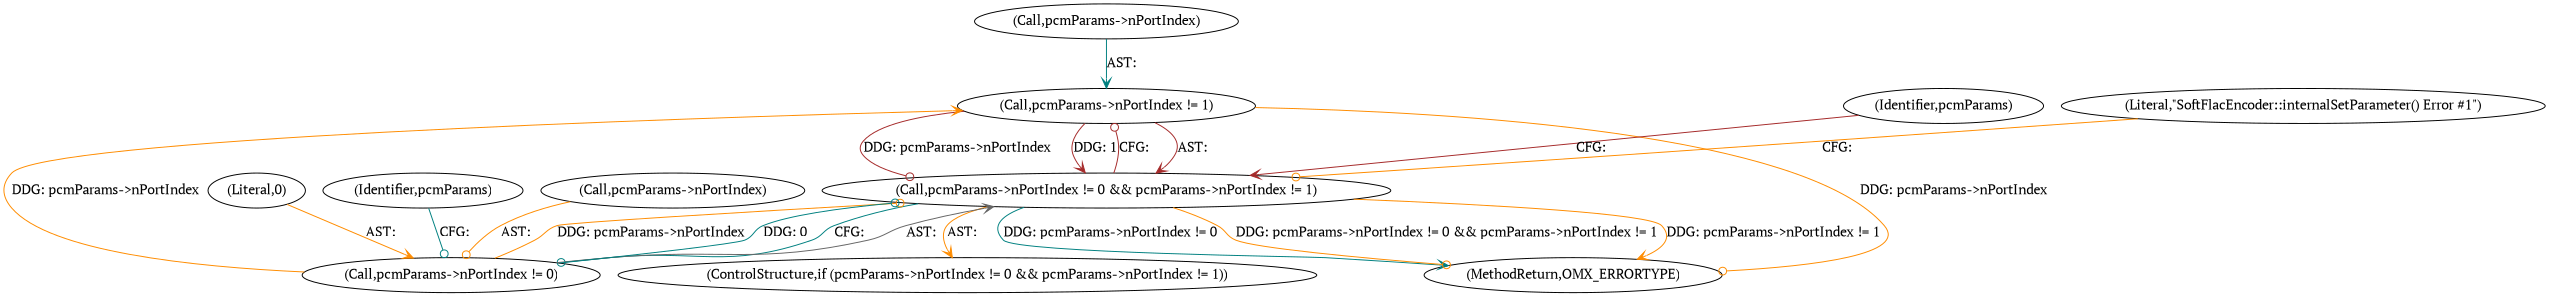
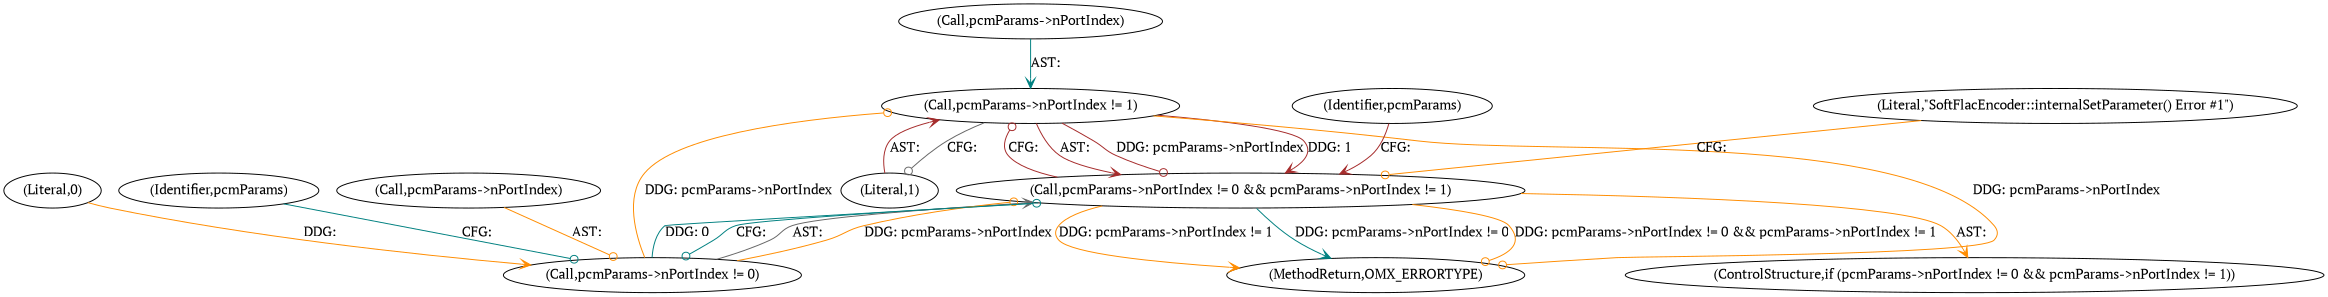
edge "(Call,pcmParams->nPortIndex != 0)" -> "(Call,pcmParams->nPortIndex != 1)": arrowhead vee -> odot
node "(Literal,1)": added
edge "(Literal,0)" -> "(Call,pcmParams->nPortIndex != 0)": label "AST: " -> "DDG: "
